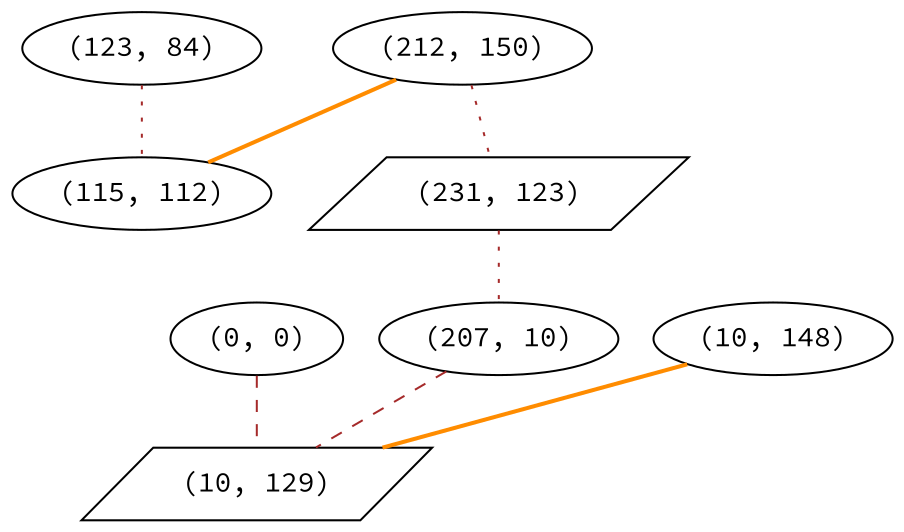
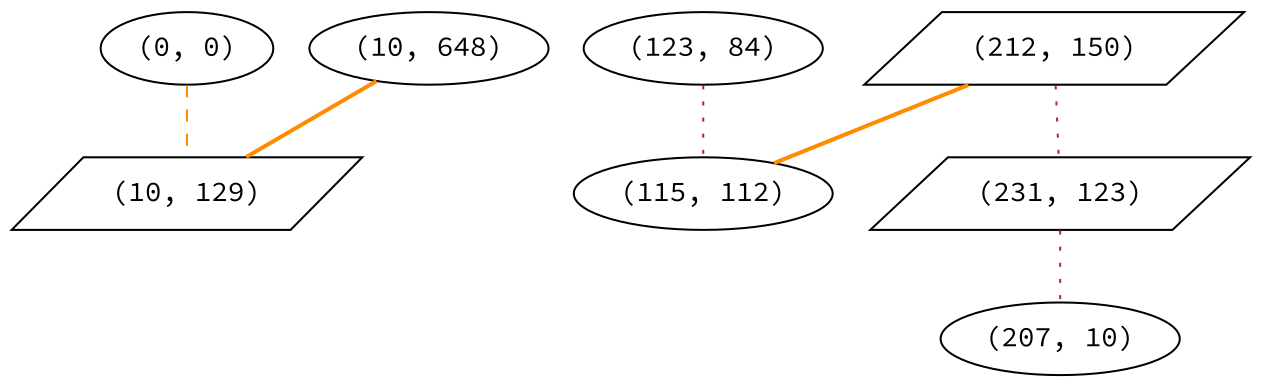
node "(212, 150)": shape ellipse -> parallelogram
node "(10, 148)": label "(10, 148)" -> "(10, 648)"
edge "(207, 10)" -- "(10, 129)": removed
edge "(0, 0)" -- "(10, 129)": color brown -> darkorange
